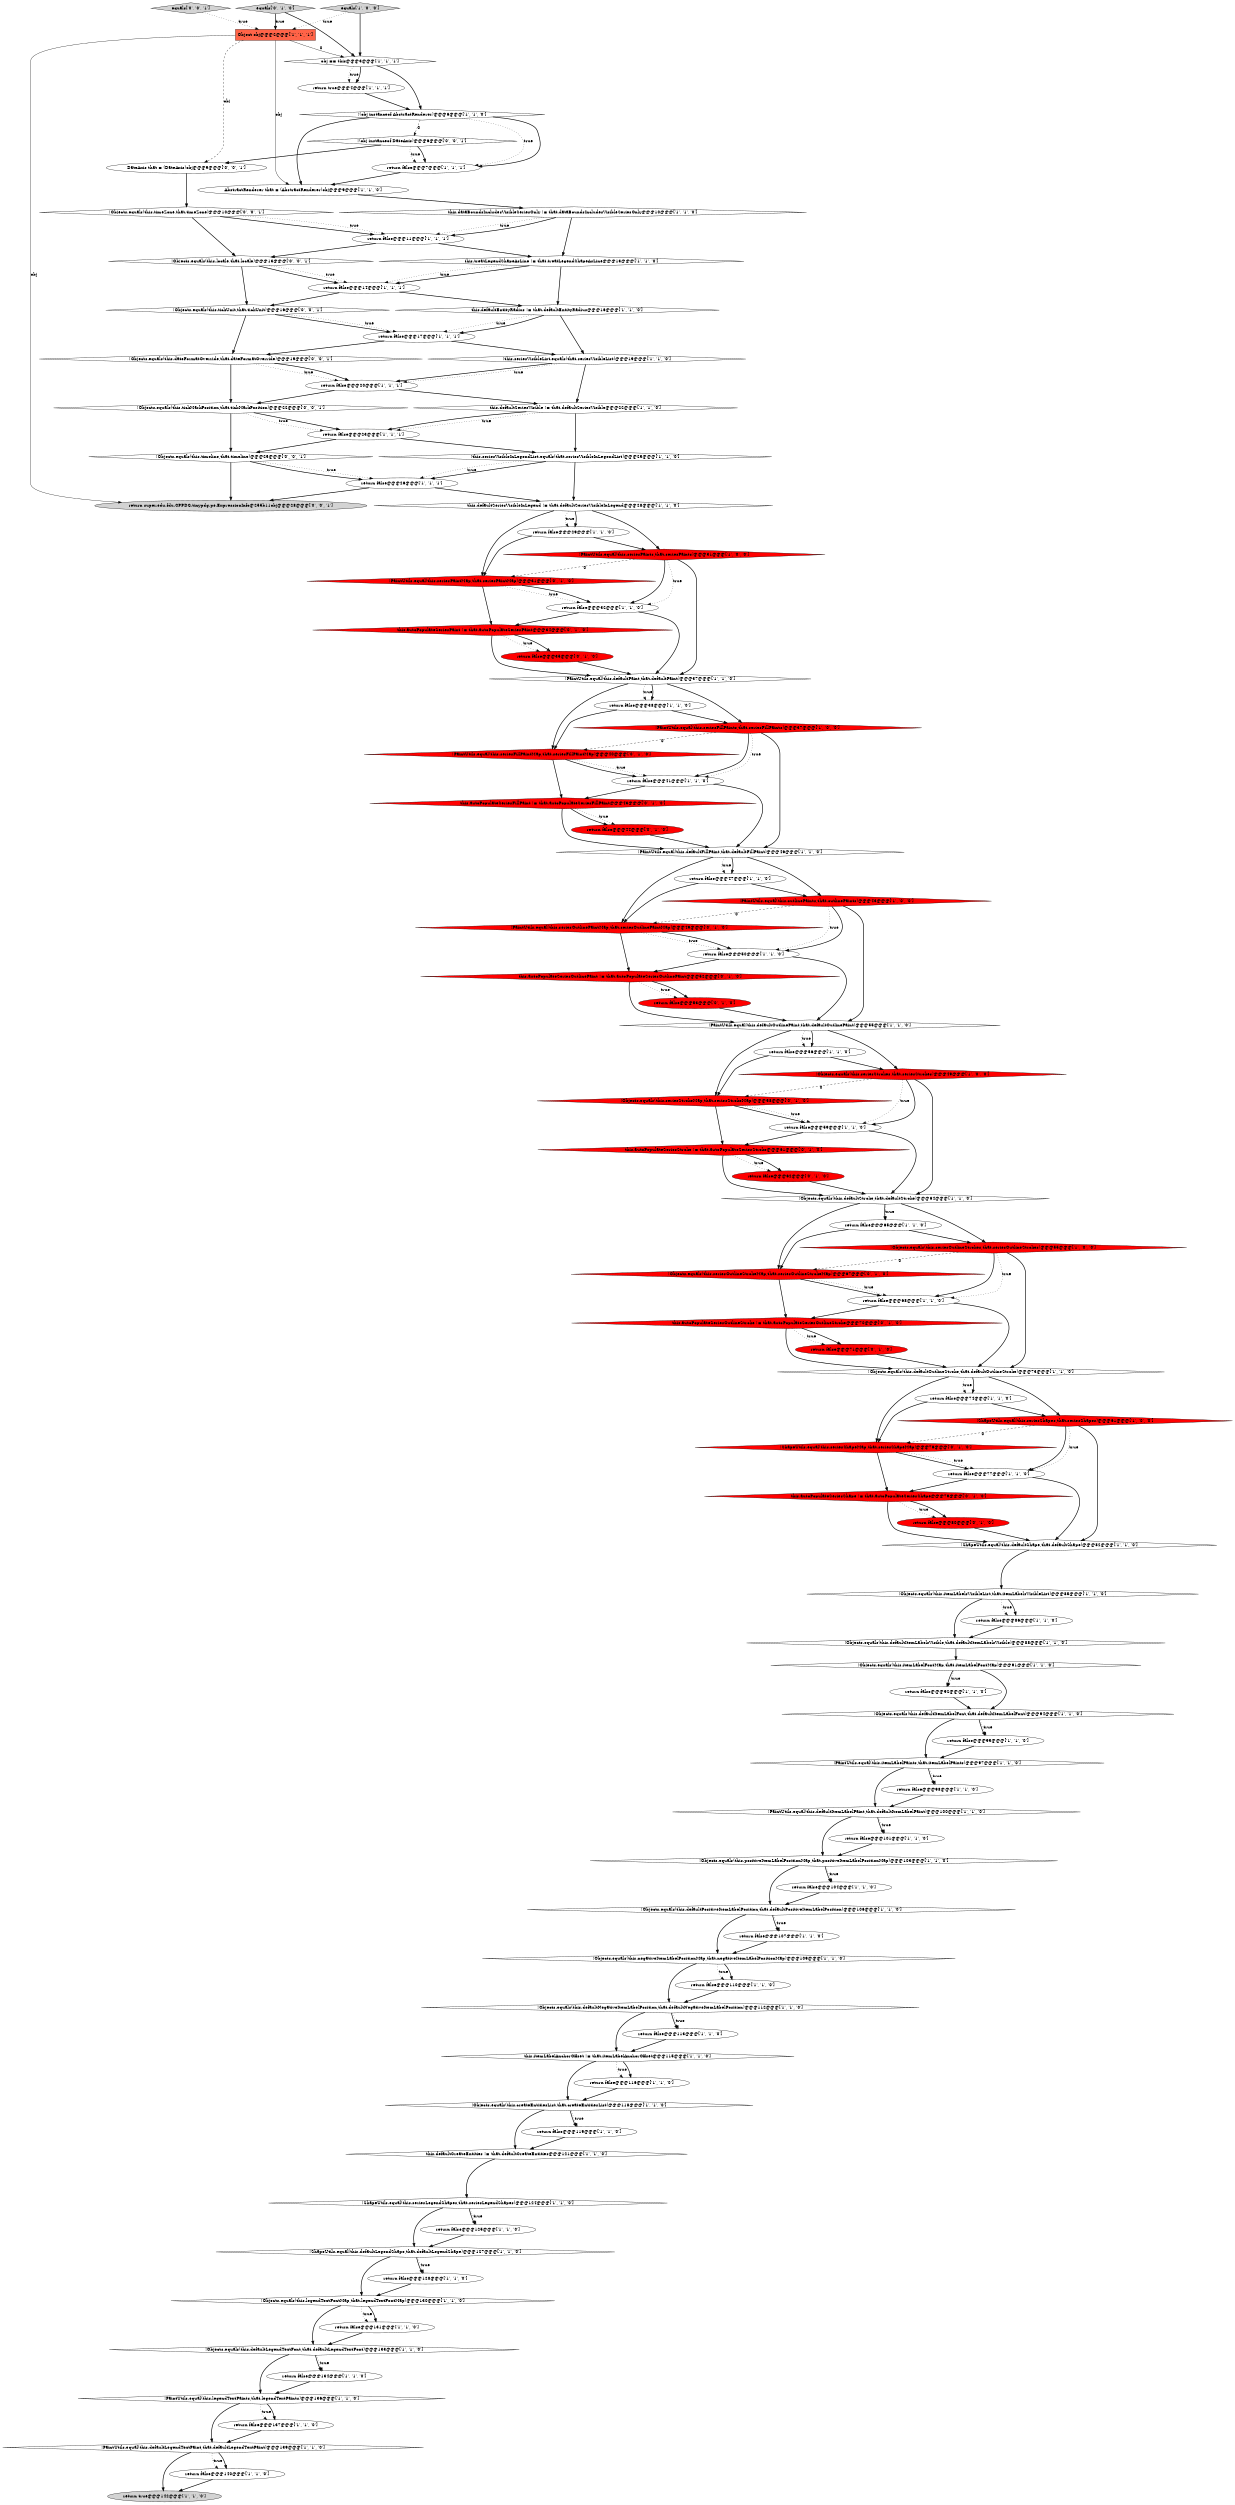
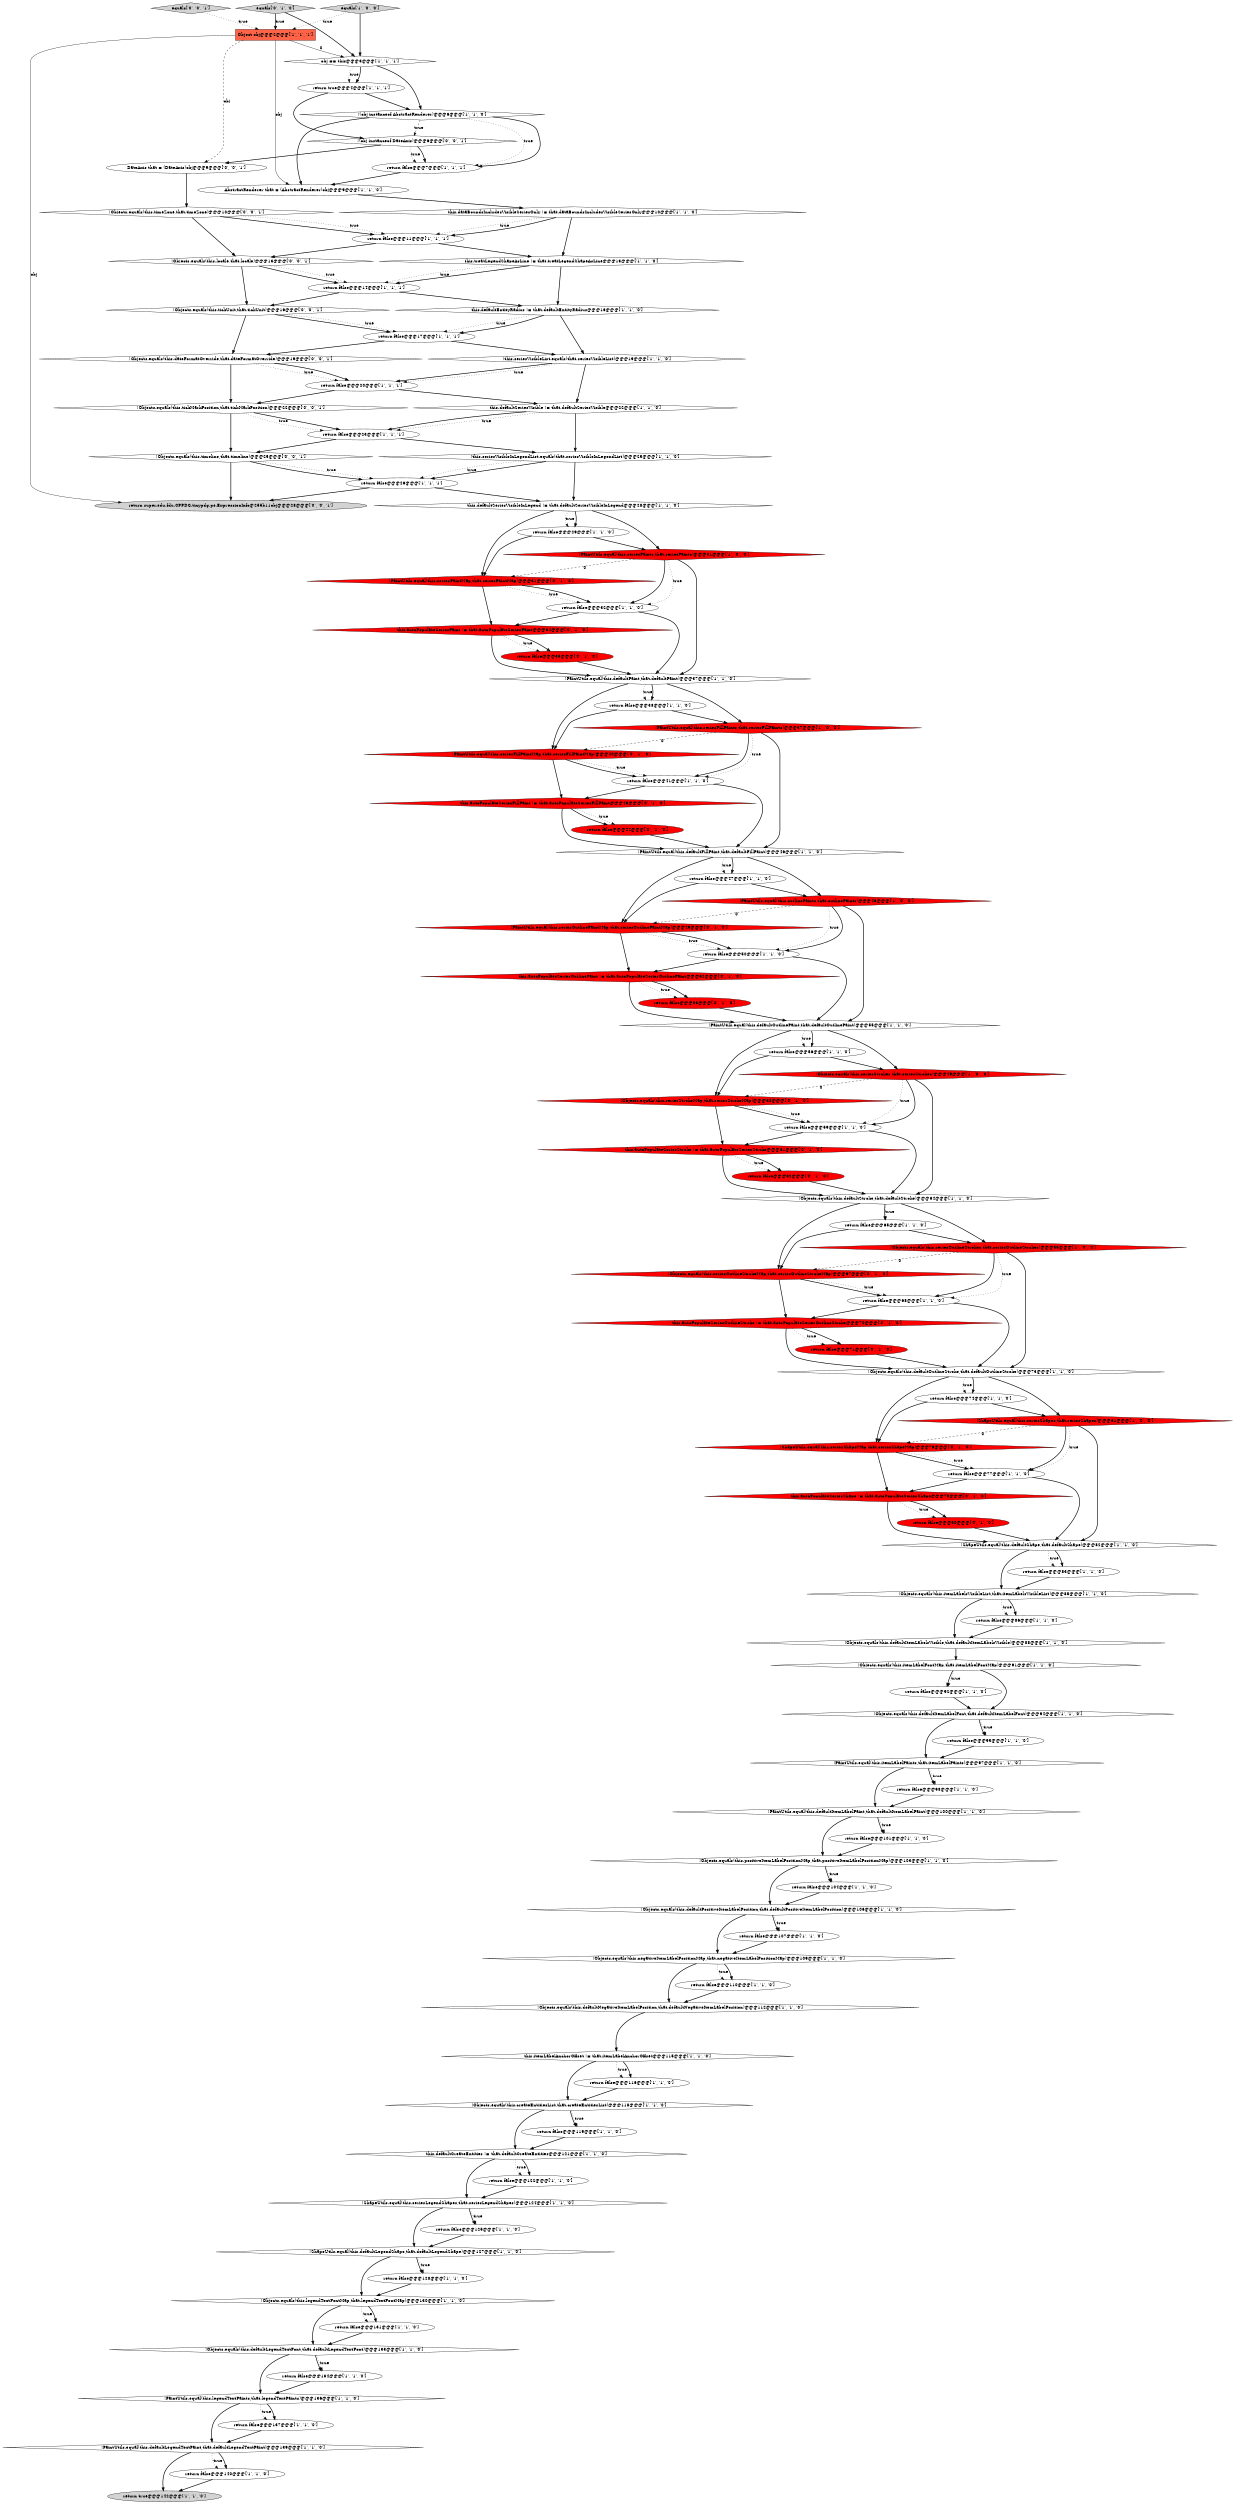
edge "return true@@@4@@@['1', '1', '1']" -> "!(obj instanceof DateAxis)@@@6@@@['0', '0', '1']": added
edge "!(obj instanceof AbstractRenderer)@@@6@@@['1', '1', '0']" -> "!(obj instanceof DateAxis)@@@6@@@['0', '0', '1']": label "0" -> "true"
node "return false@@@83@@@['1', '1', '0']": added
node "return false@@@113@@@['1', '1', '0']": removed
node "return false@@@122@@@['1', '1', '0']": added
